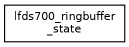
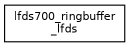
node "lfds700_ringbuffer _state": label "lfds700_ringbuffer _state" -> "lfds700_ringbuffer _lfds"
